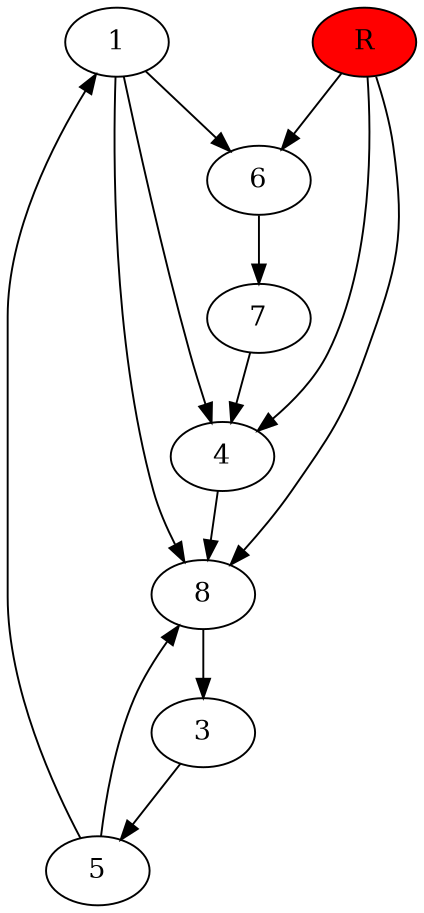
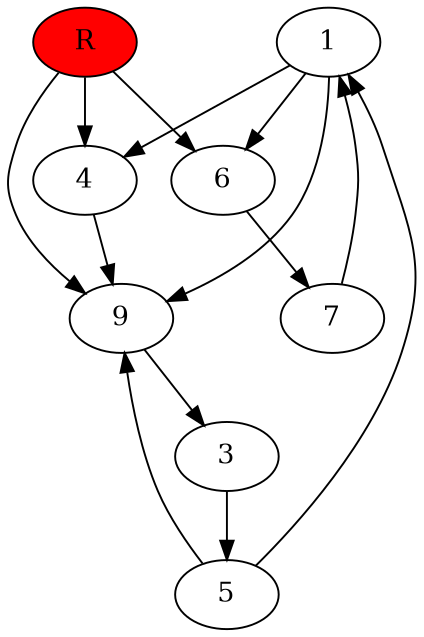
edge "7" -> "4": now "7" -> "1"
node "8": label "8" -> "9"
